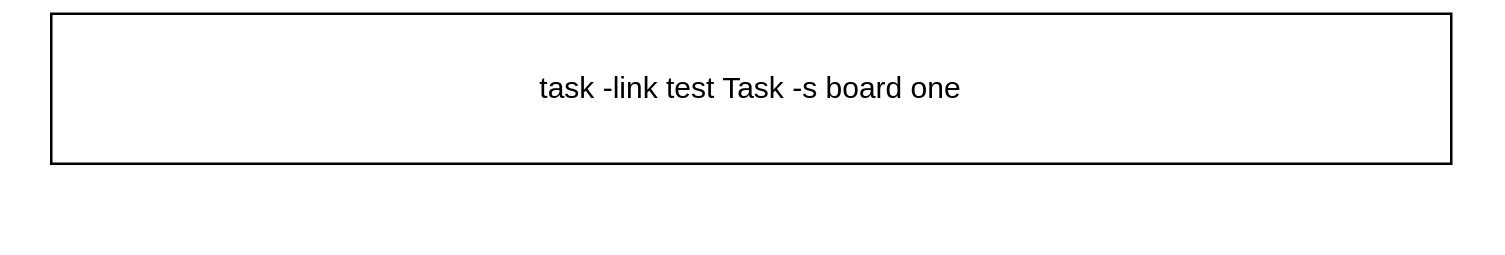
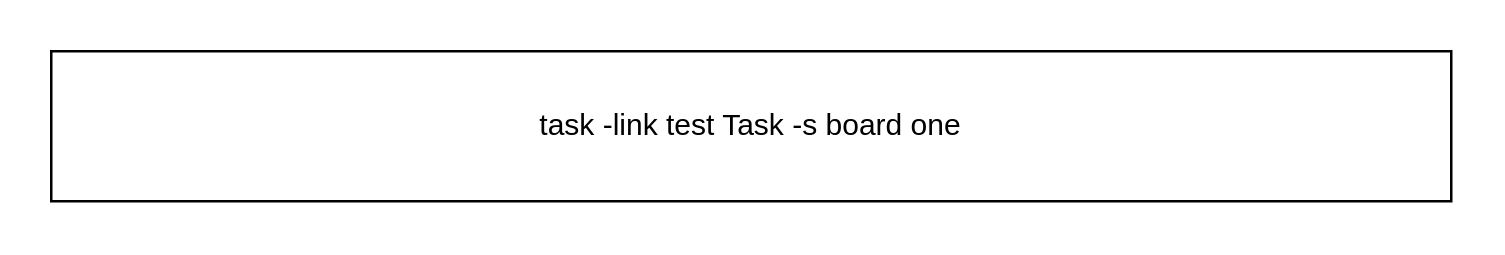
node "task -link test Task -s board one": moved (751, 89) -> (751, 126)
